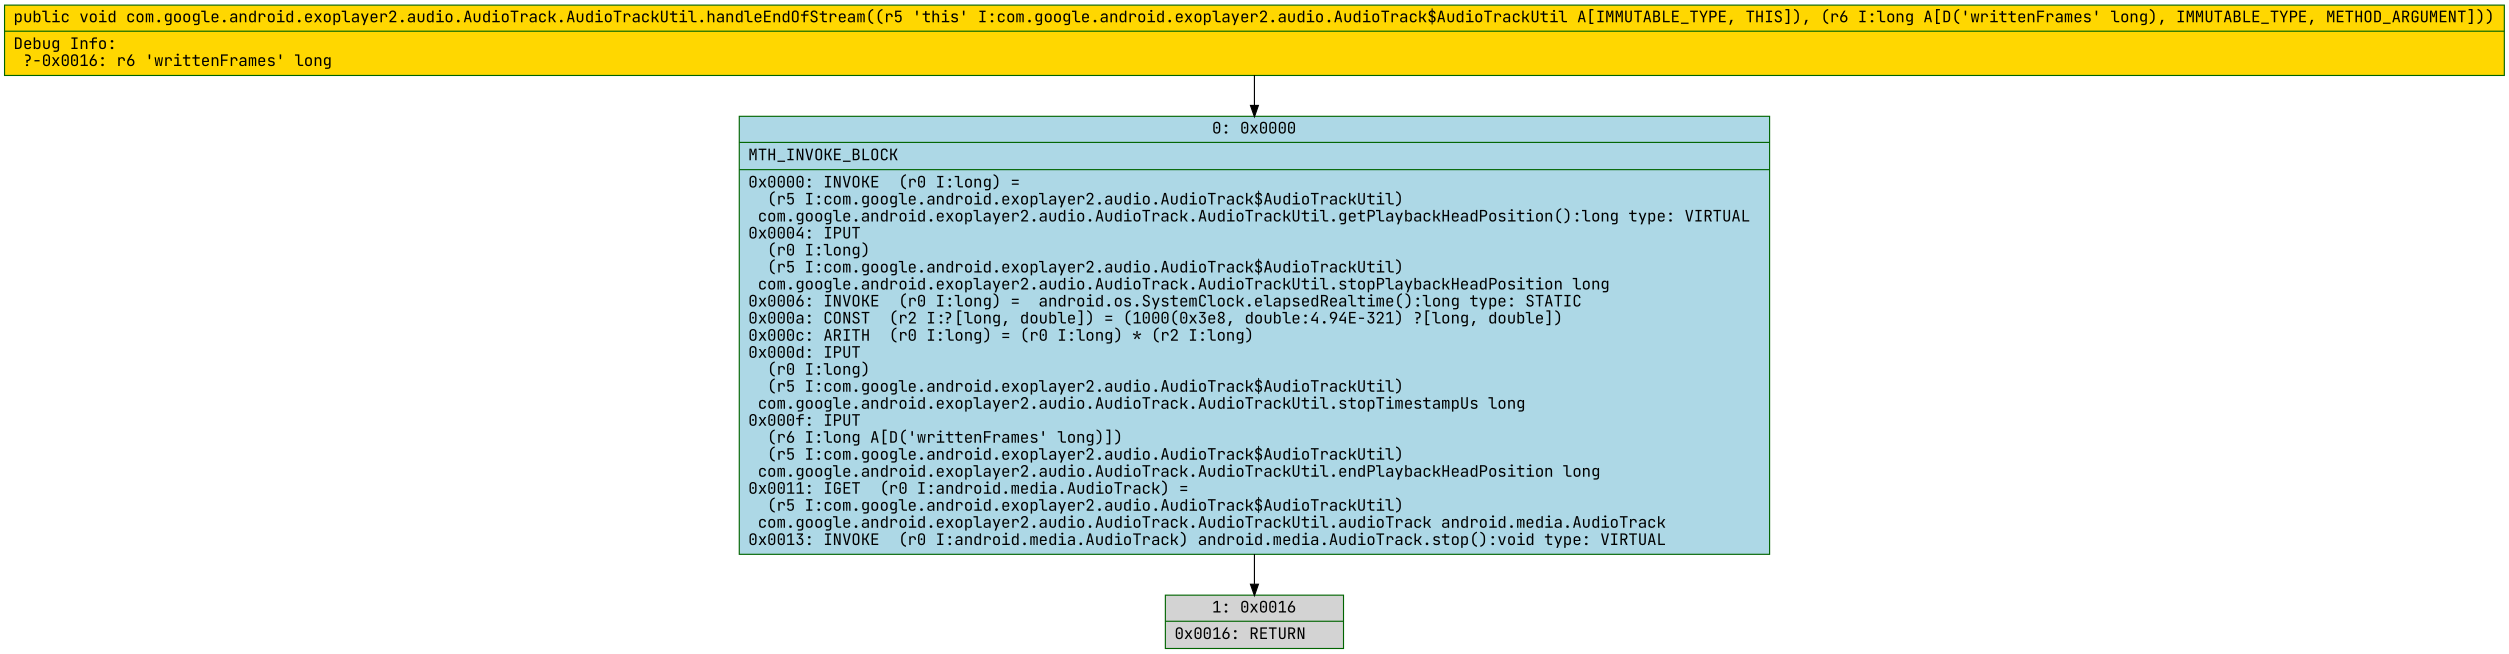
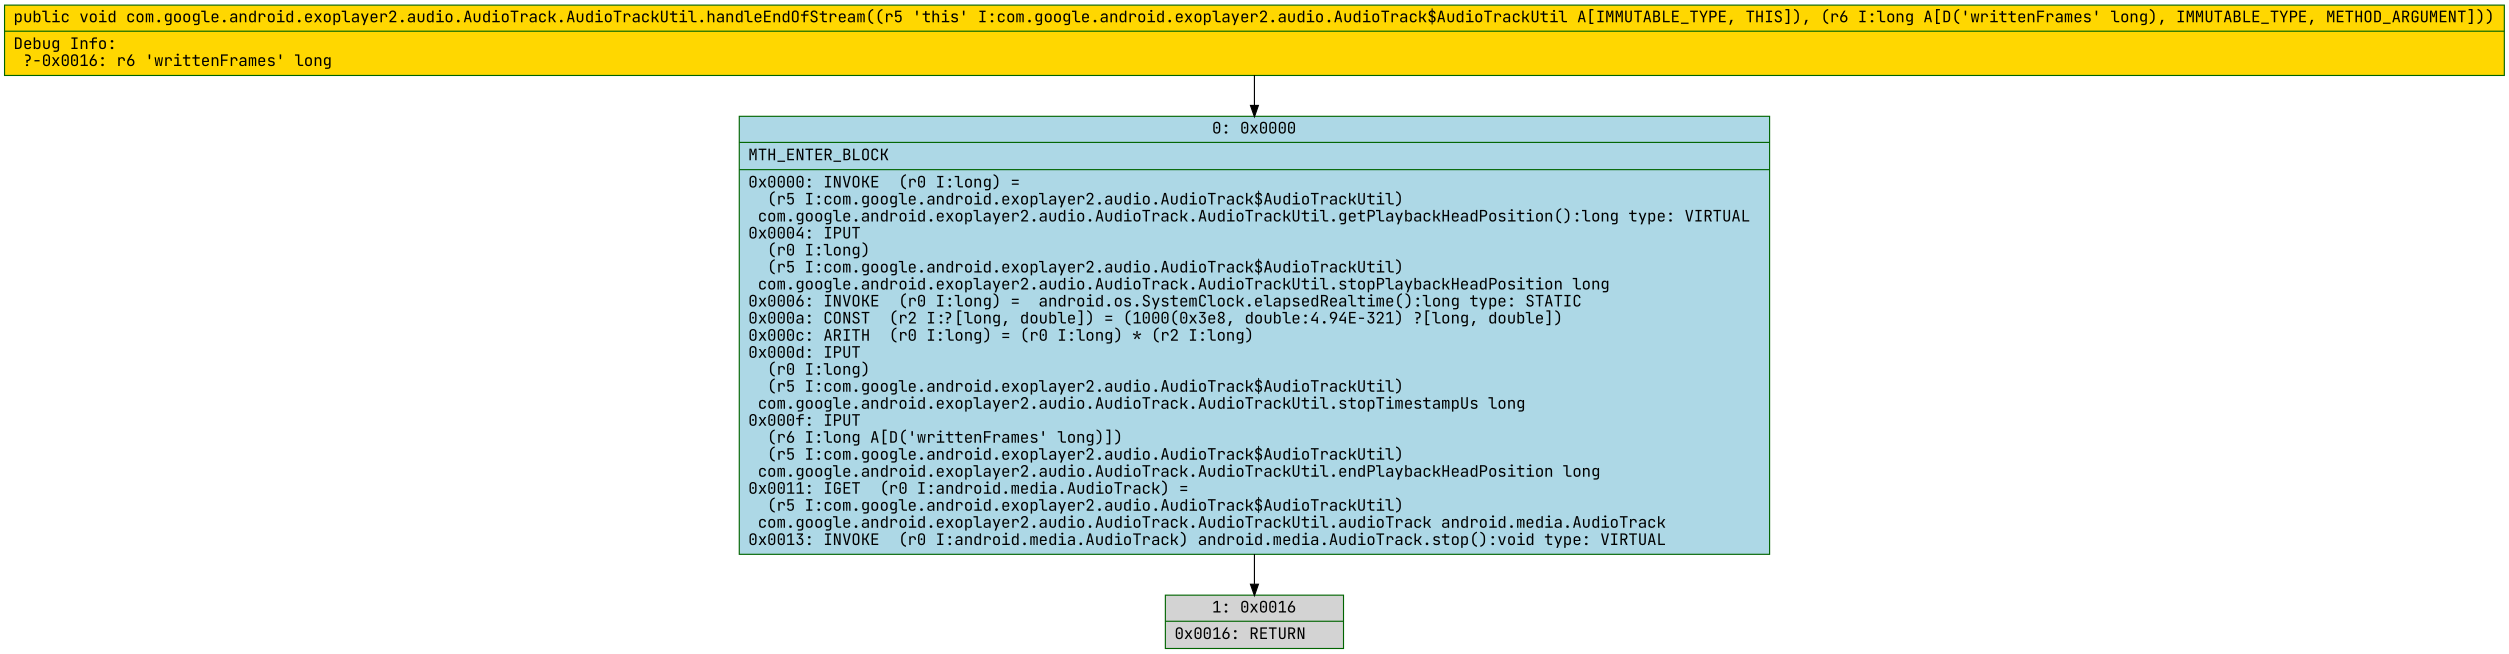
node "0: 0x0000": text "MTH_INVOKE_BLOCK" -> "MTH_ENTER_BLOCK"
